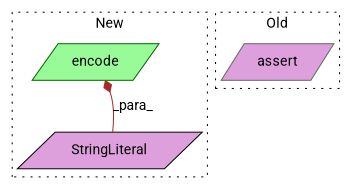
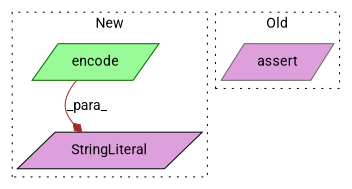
edge "StringLiteral" -> "encode": reversed
